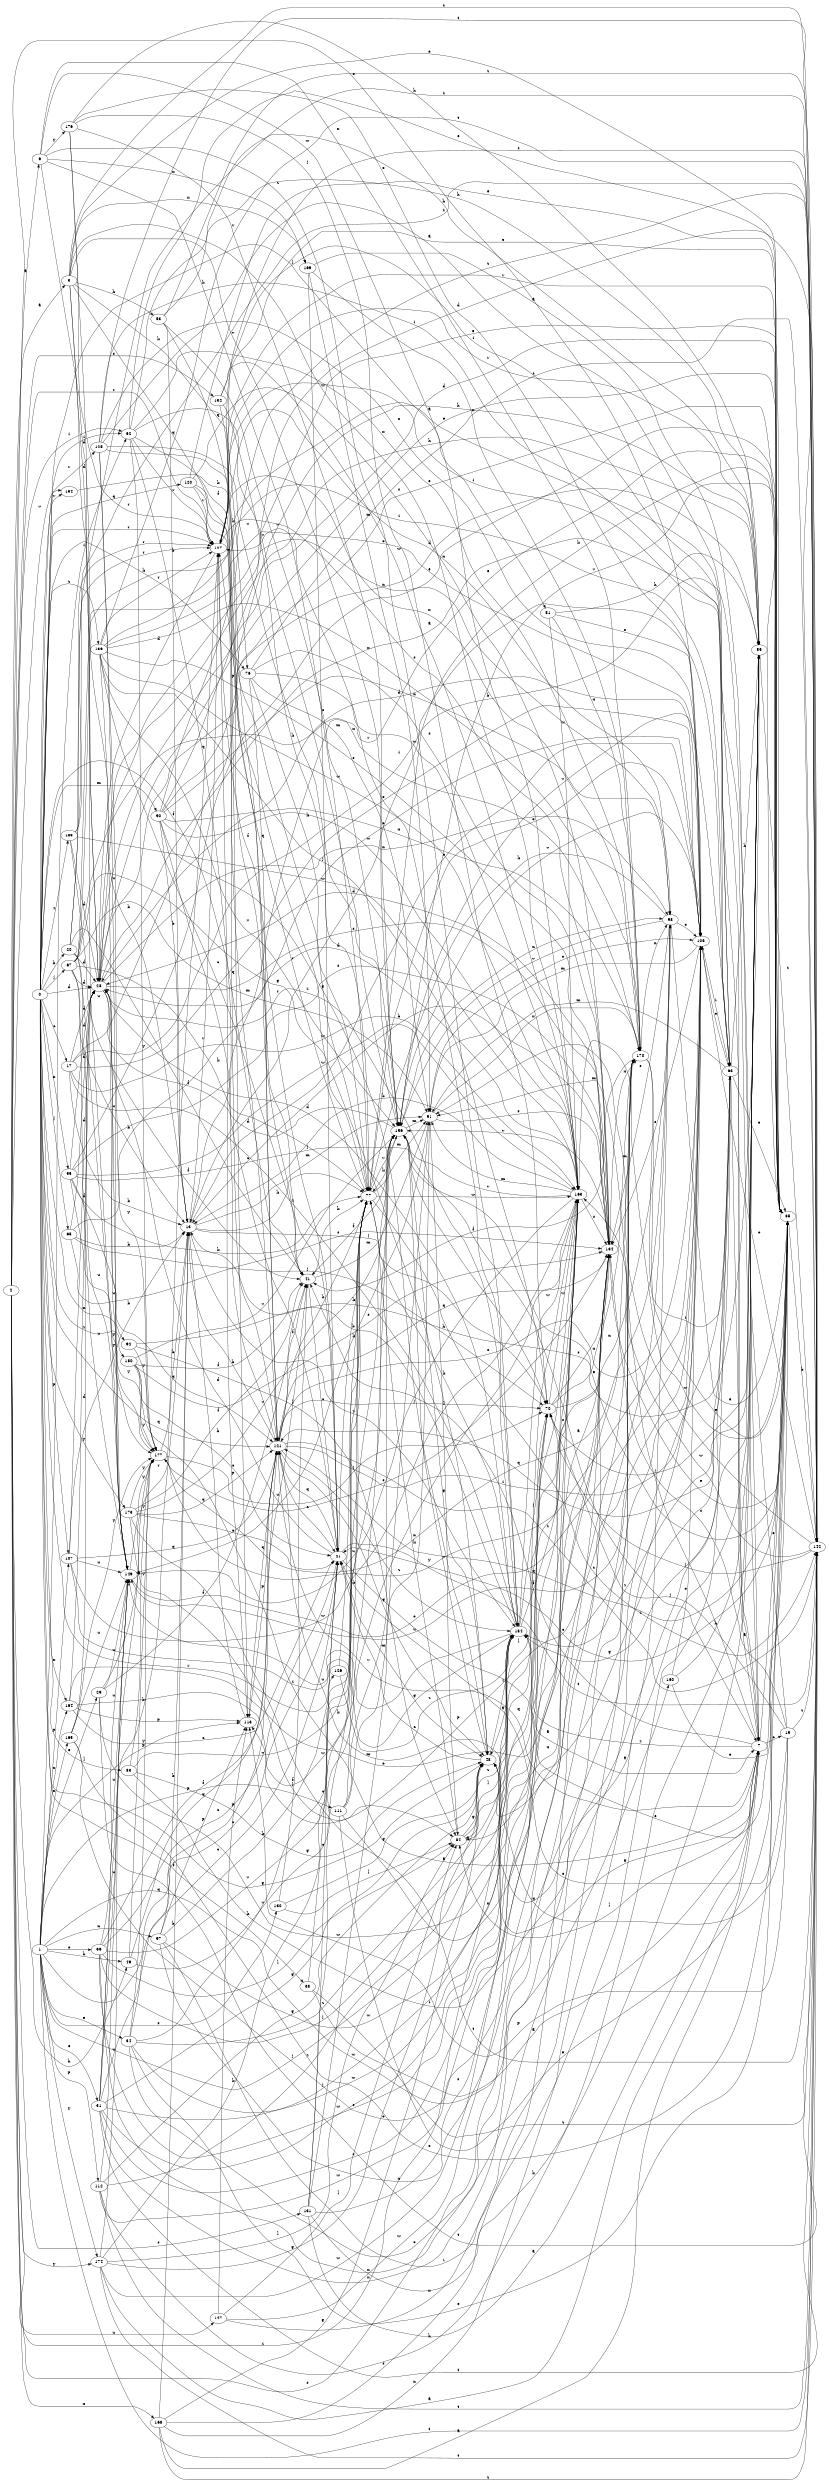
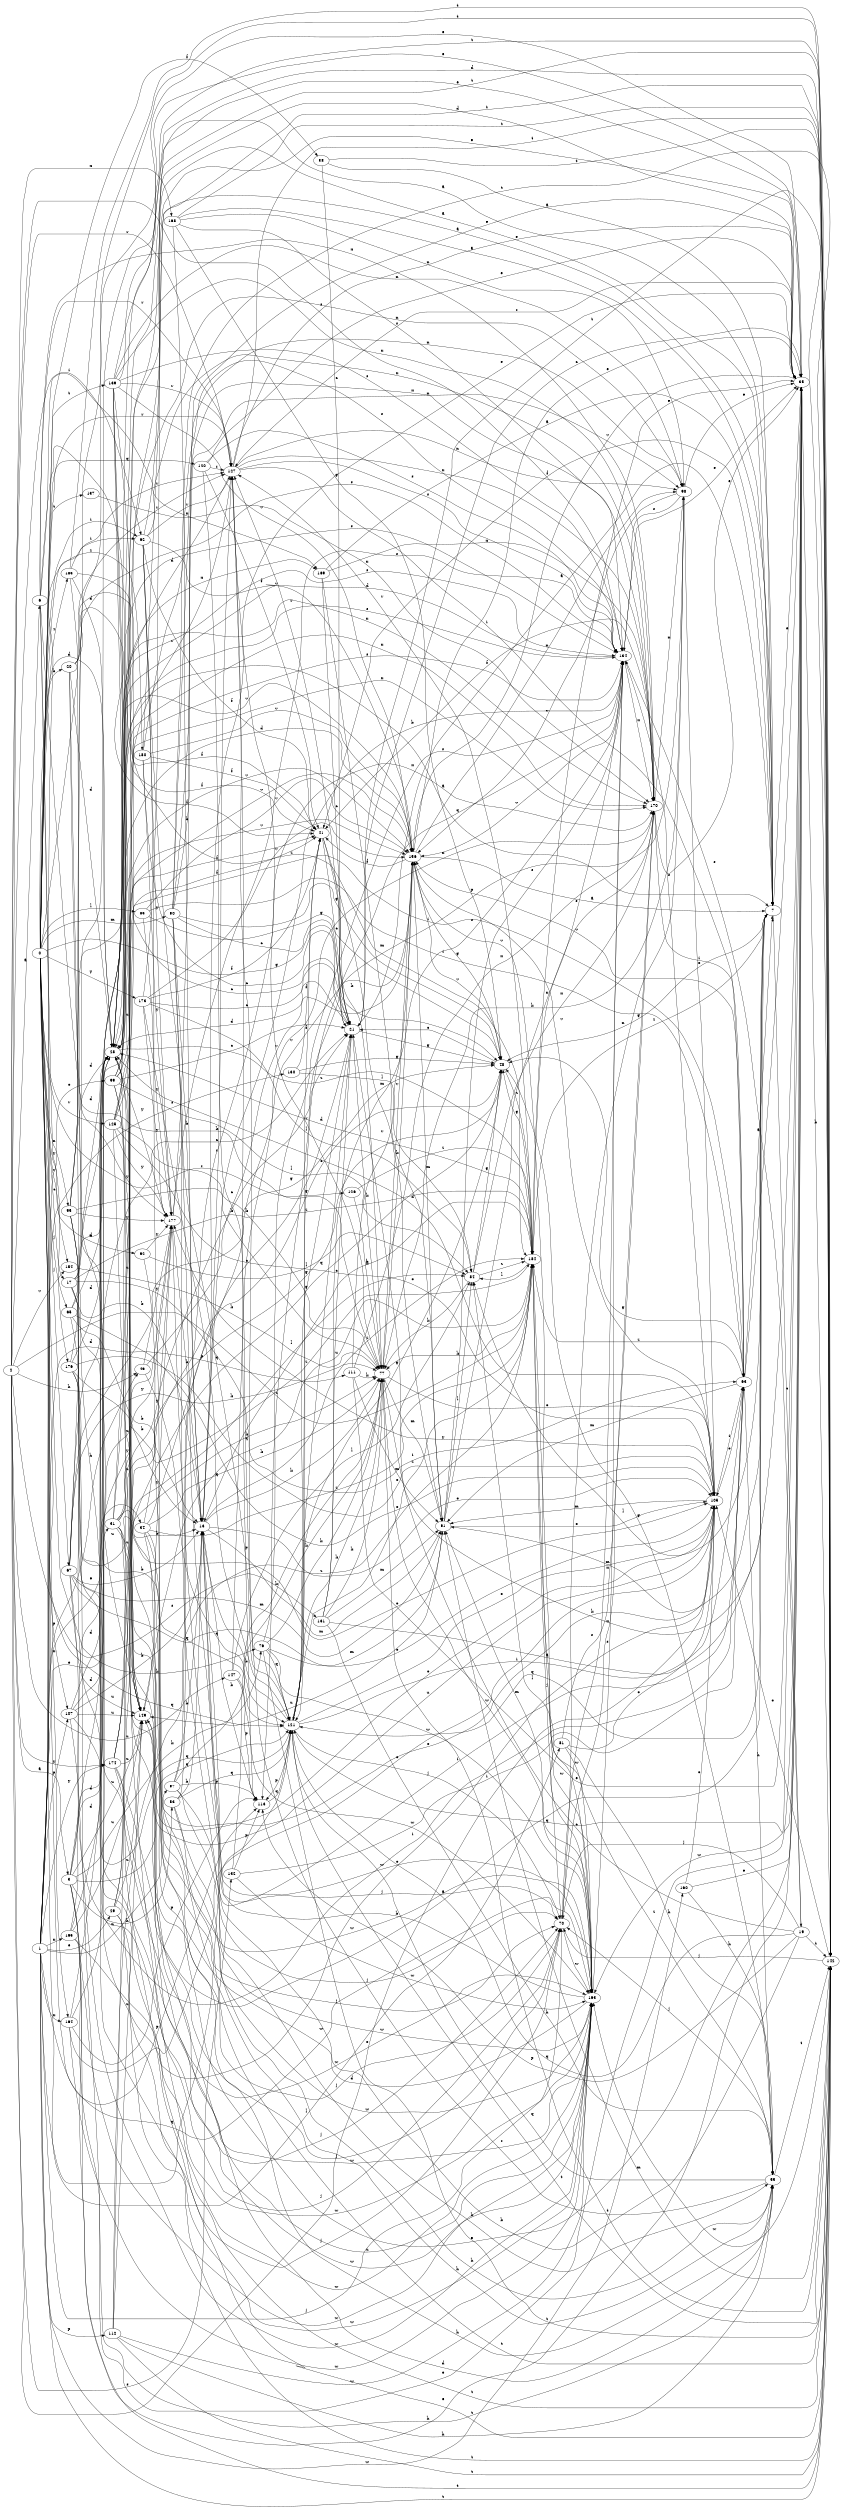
node "137": added
edge "28" -> "55": removed, label "h"
edge "31" -> "177": label "x" -> "y"
